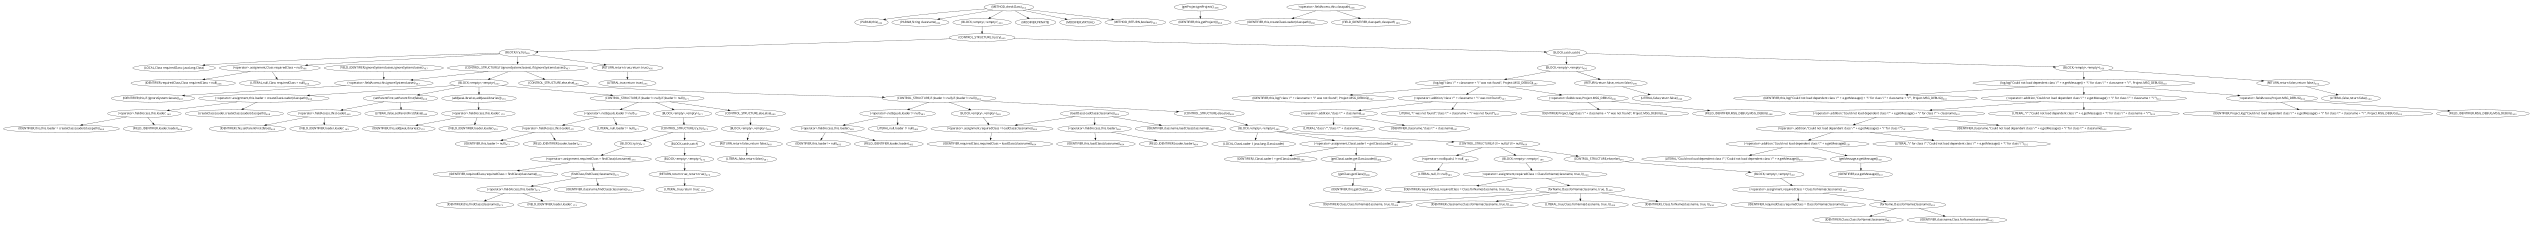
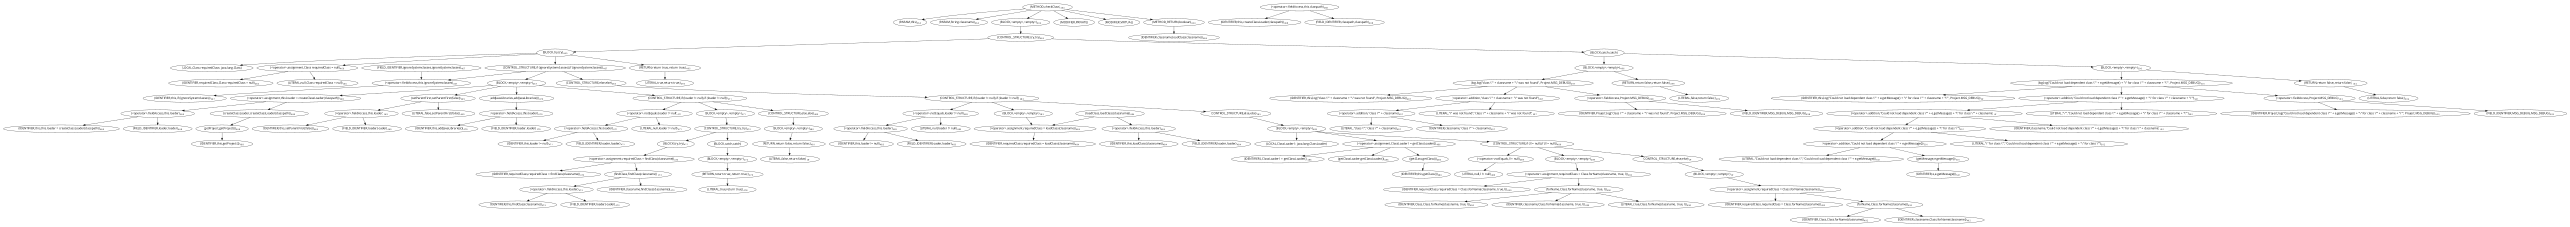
edge "(createClassLoader,createClassLoader(classpath))" -> "(getProject,getProject())": added
edge "(loadClass,loadClass(classname))" -> "(IDENTIFIER,classname,loadClass(classname))": now "(METHOD_RETURN,boolean)" -> "(IDENTIFIER,classname,loadClass(classname))"
edge "(getClassLoader,getClassLoader())" -> "(getClass,getClass())": now "(<operator>.assignment,ClassLoader l = getClassLoader())" -> "(getClass,getClass())"
node "(IDENTIFIER,l,Class.forName(classname, true, l))": removed
